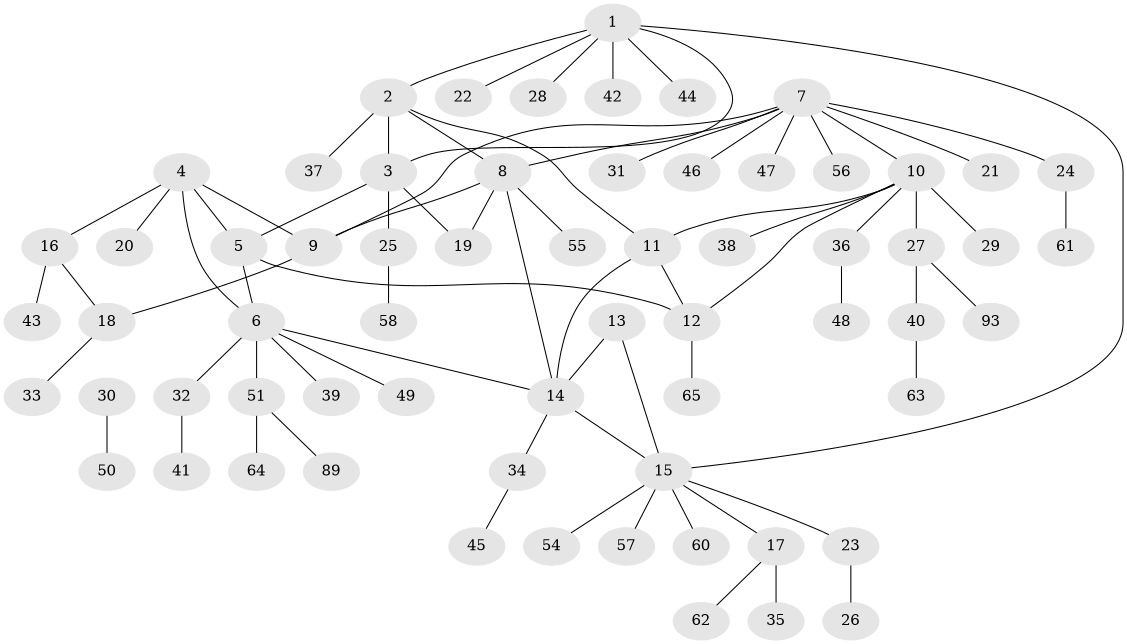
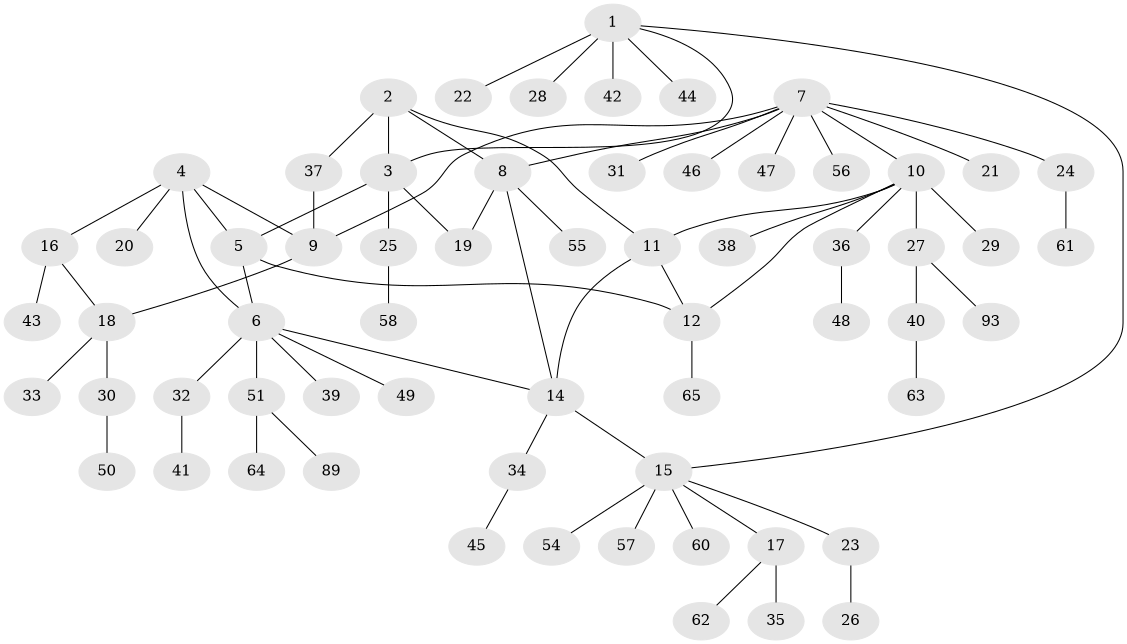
edge "1" -- "2": removed
edge "8" -- "9": now "37" -- "9"
node "13": removed
edge "18" -- "30": added
